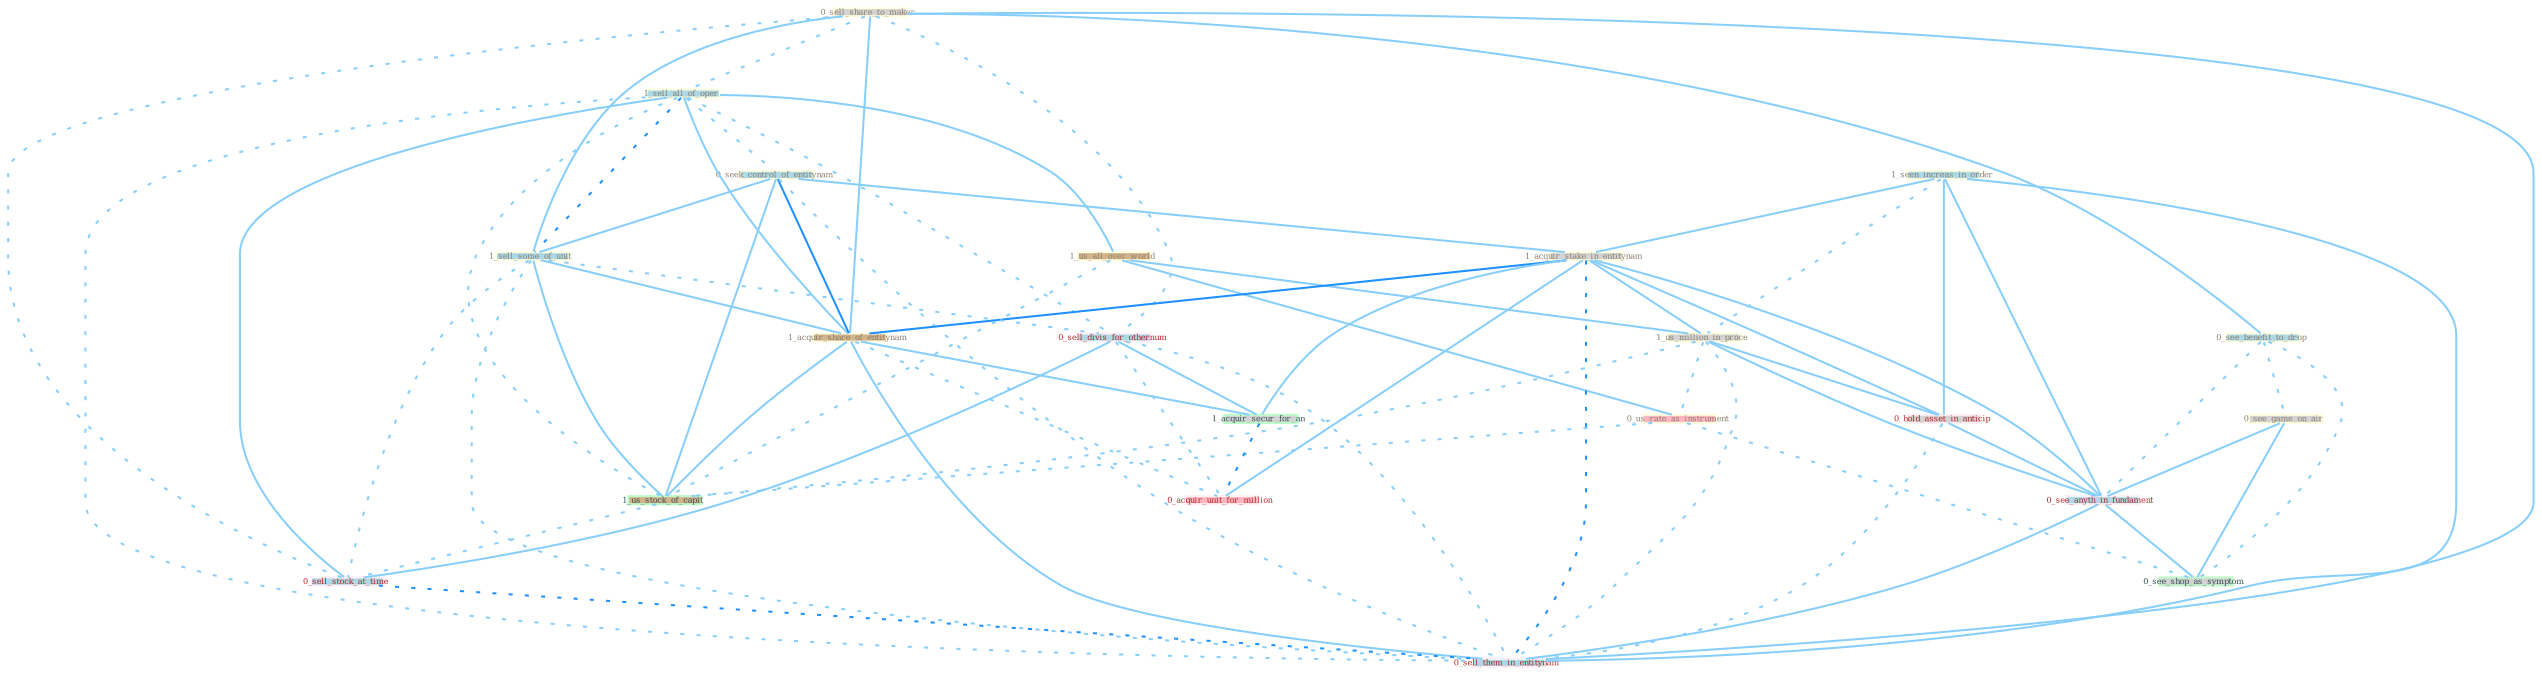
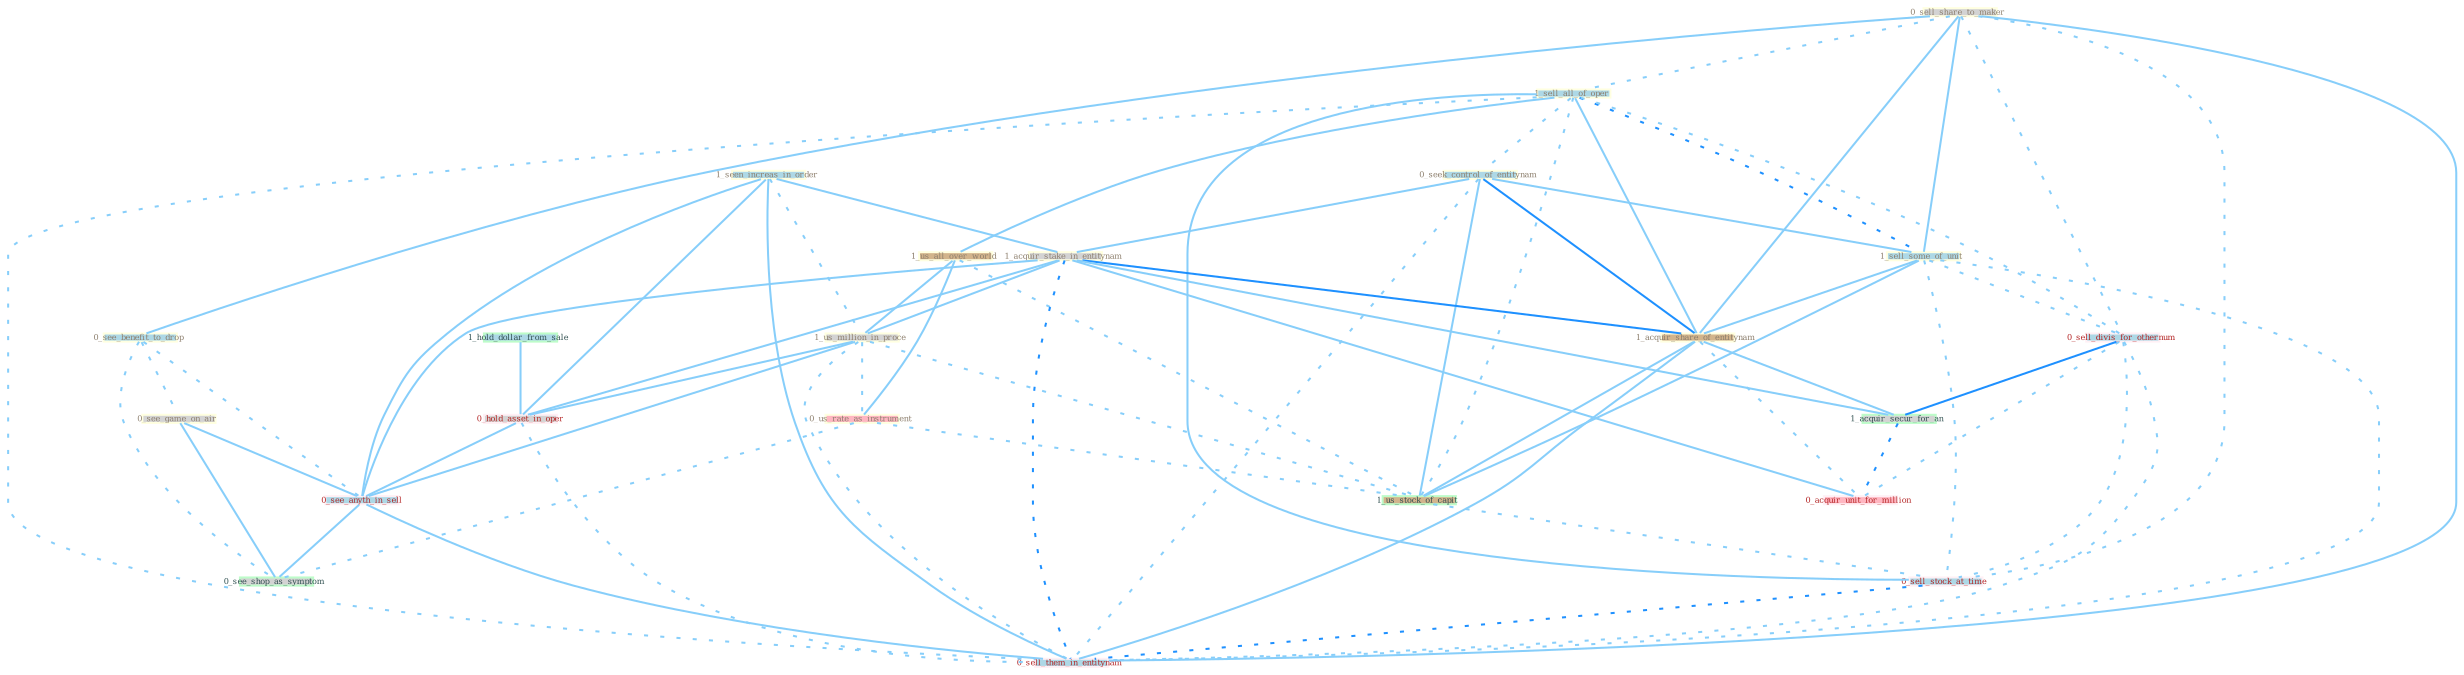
node "1_hold_dollar_from_sale": added
edge "0_sell_divis_for_othernum" -- "1_acquir_secur_for_an": color #87cefa -> #1e90ff
node "0_hold_asset_in_anticip": label "0_hold_asset_in_anticip" -> "0_hold_asset_in_oper"
node "0_see_anyth_in_fundament": label "0_see_anyth_in_fundament" -> "0_see_anyth_in_sell"
edge "0_sell_divis_for_othernum" -- "0_sell_stock_at_time": style solid -> dotted
